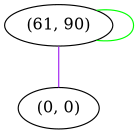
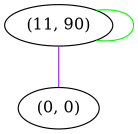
node "(61, 90)": label "(61, 90)" -> "(11, 90)"
